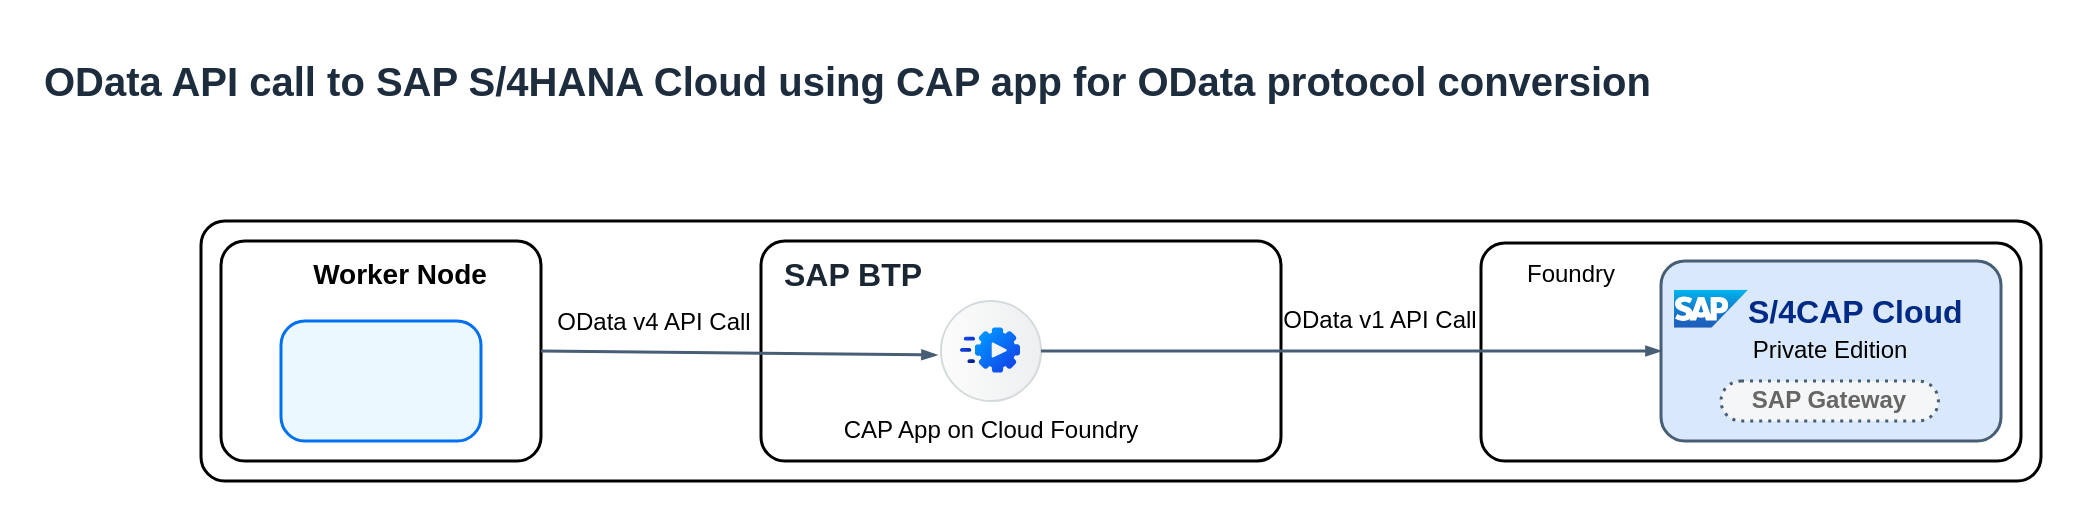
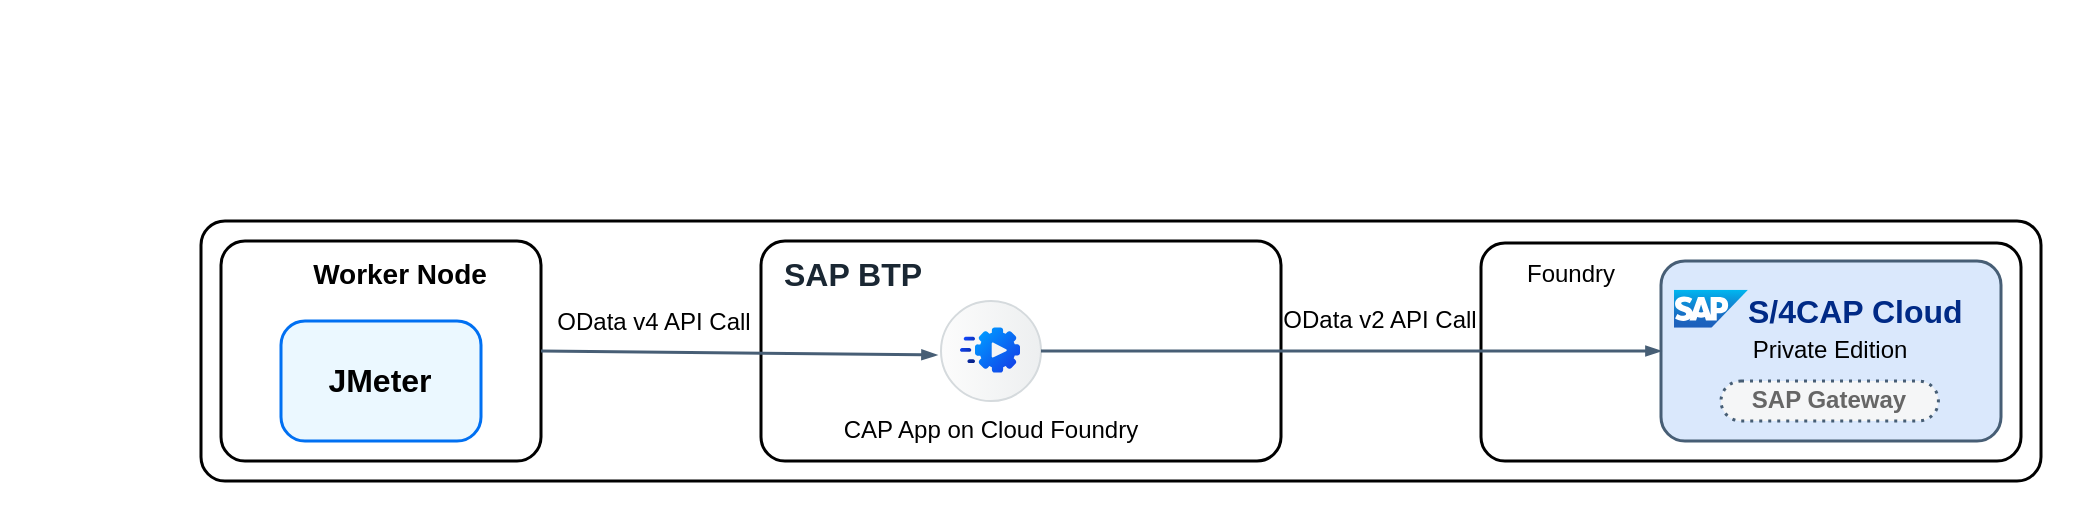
node "OData API call to SAP S/4HANA Cloud using CAP app for OData protocol conversion": removed
node "OData v1 API Call": label "OData v1 API Call" -> "OData v2 API Call"
node "JMeter": added
